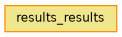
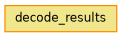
node "results_results": label "results_results" -> "decode_results"
